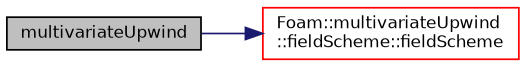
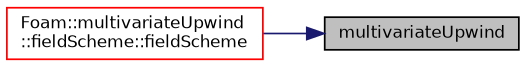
edge "multivariateUpwind" -> "Foam::multivariateUpwind ::fieldScheme::fieldScheme": reversed
